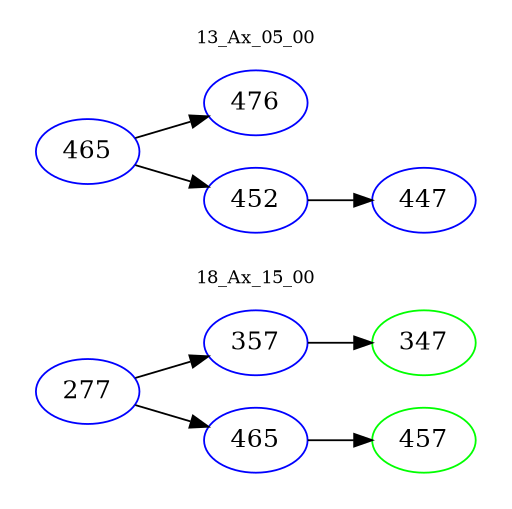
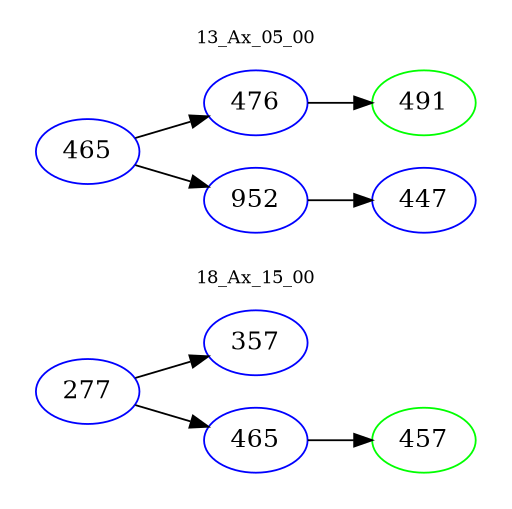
node "491": added
node "452": label "452" -> "952"
node "347": removed
